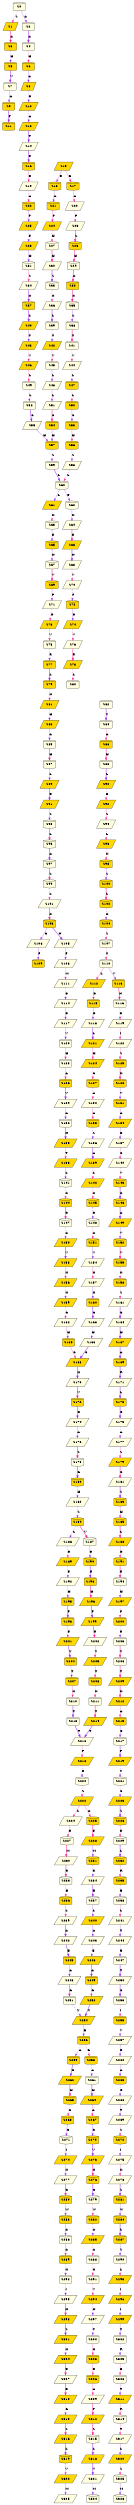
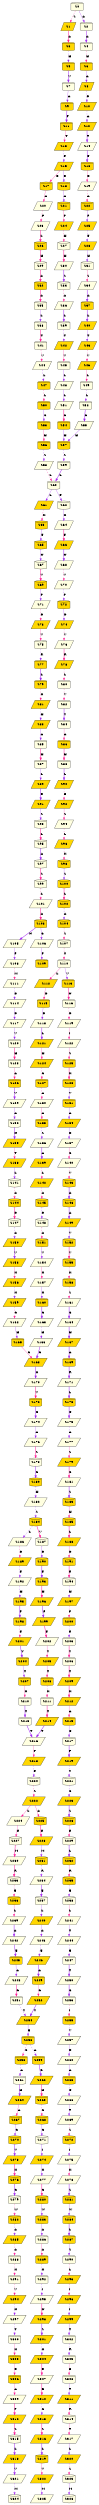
node "S13": added
node "S63": fillcolor lightyellow -> gold
edge "S80" -> "S82": added, label "V"
edge "S120" -> "S123": style solid -> bold
